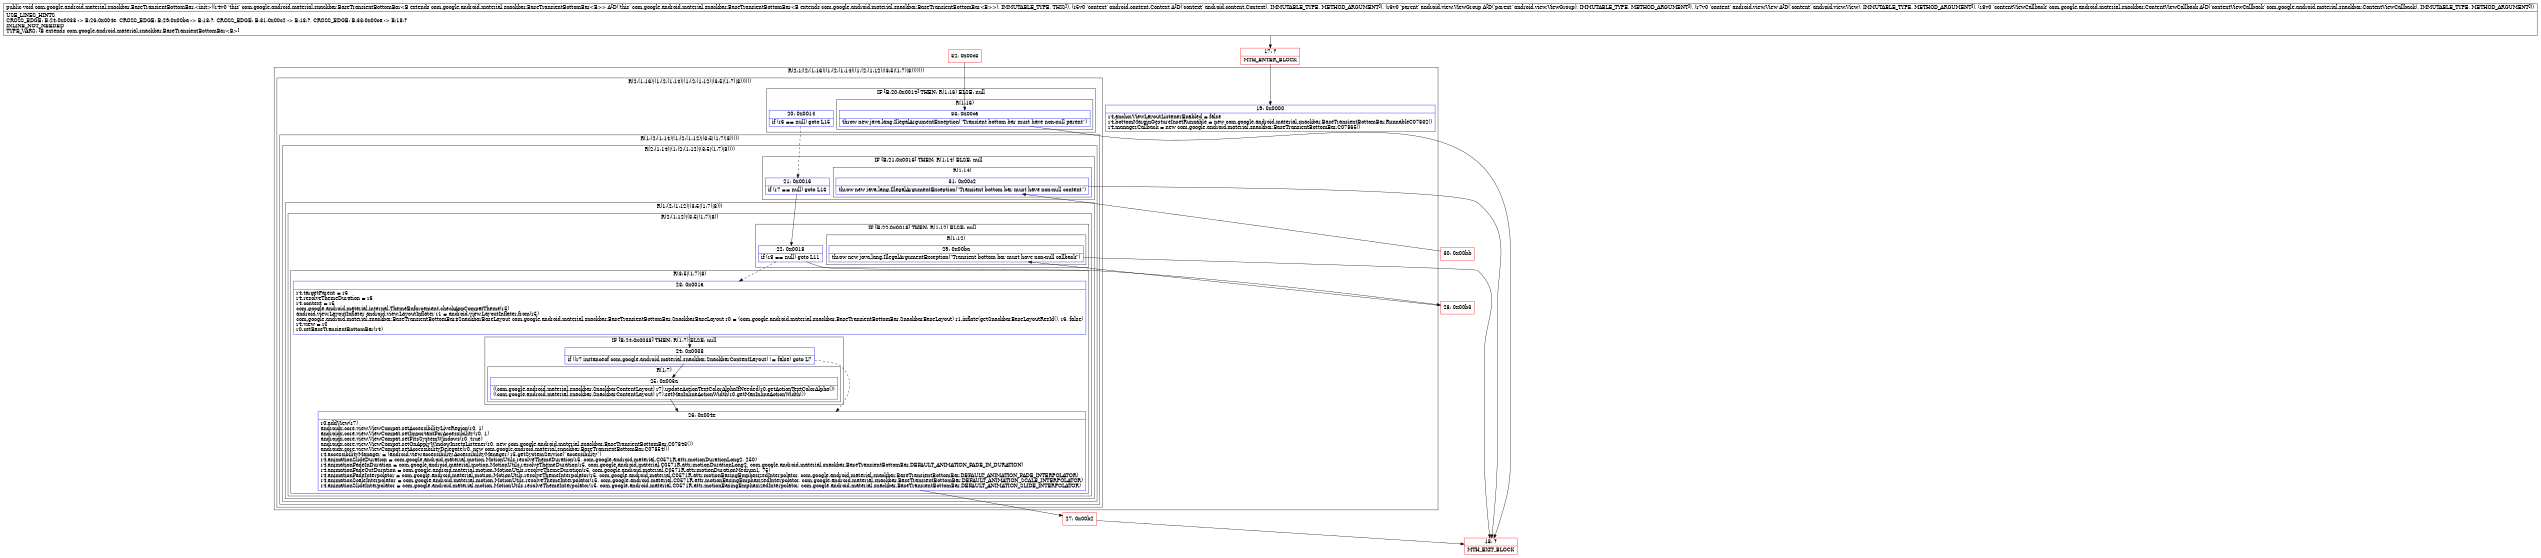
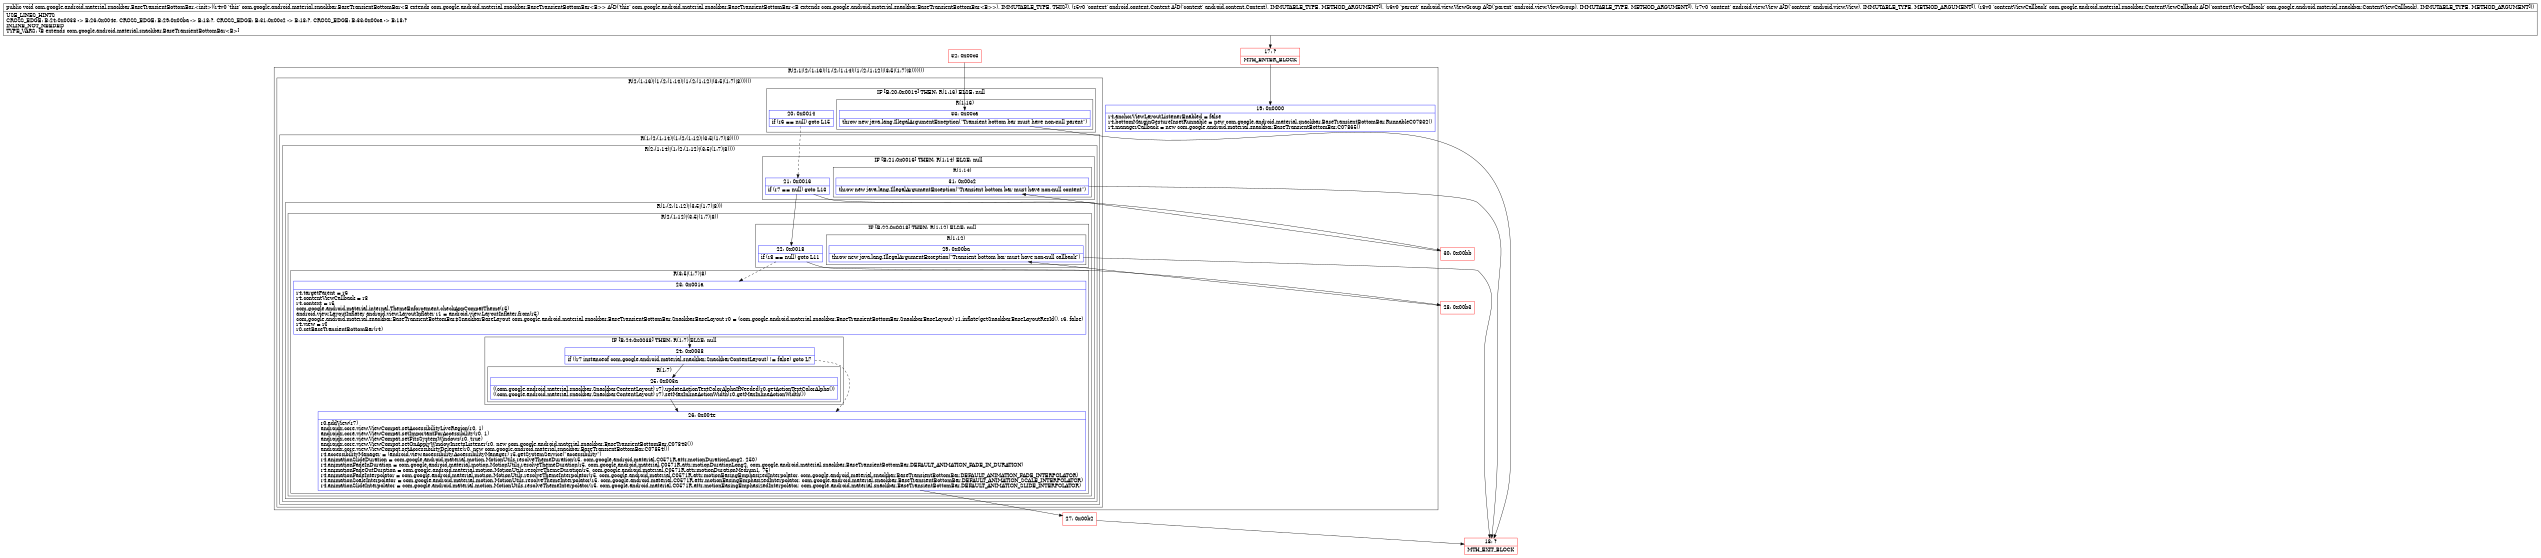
edge "21: 0x0016" -> "30: 0x00bb": added
node "23: 0x001a": text "r4.resolveThemeDuration = r8" -> "r4.contentViewCallback = r8"
